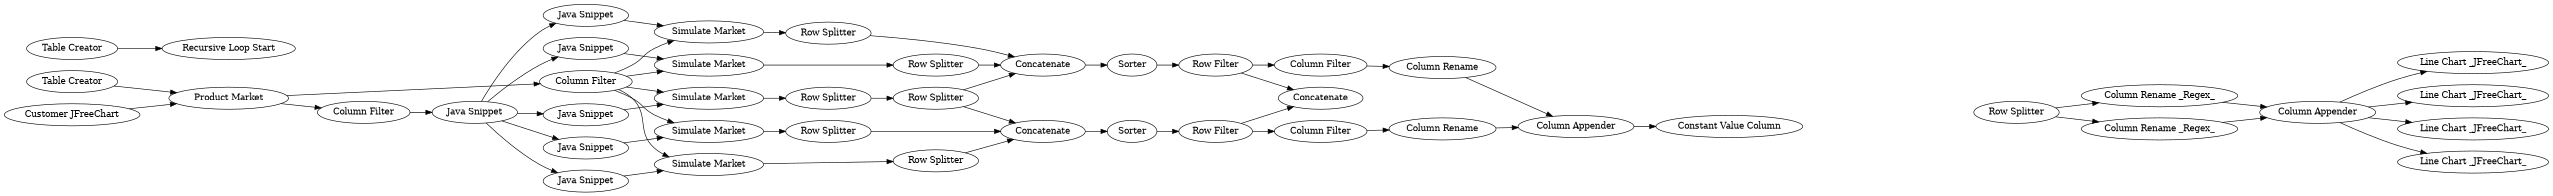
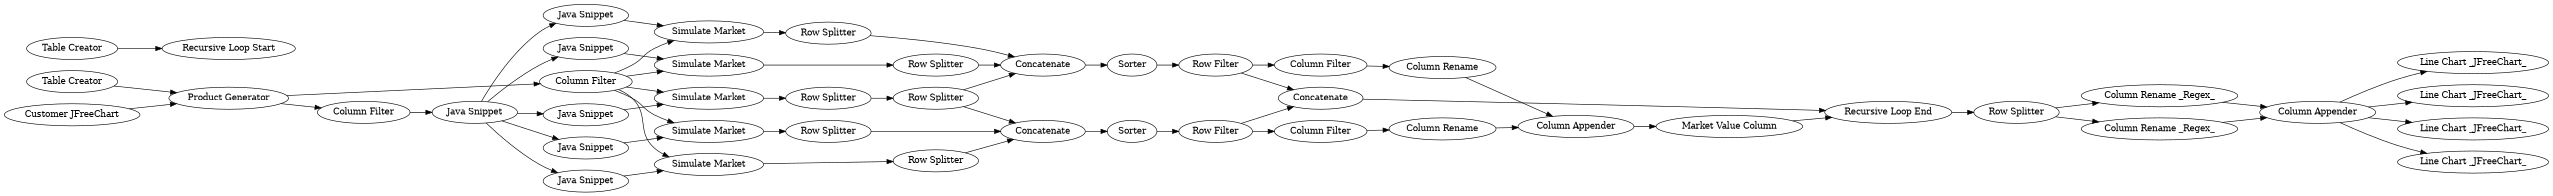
node "Product Market": label "Product Market" -> "Product Generator"
node "Recursive Loop End": added
node "Constant Value Column": label "Constant Value Column" -> "Market Value Column"
